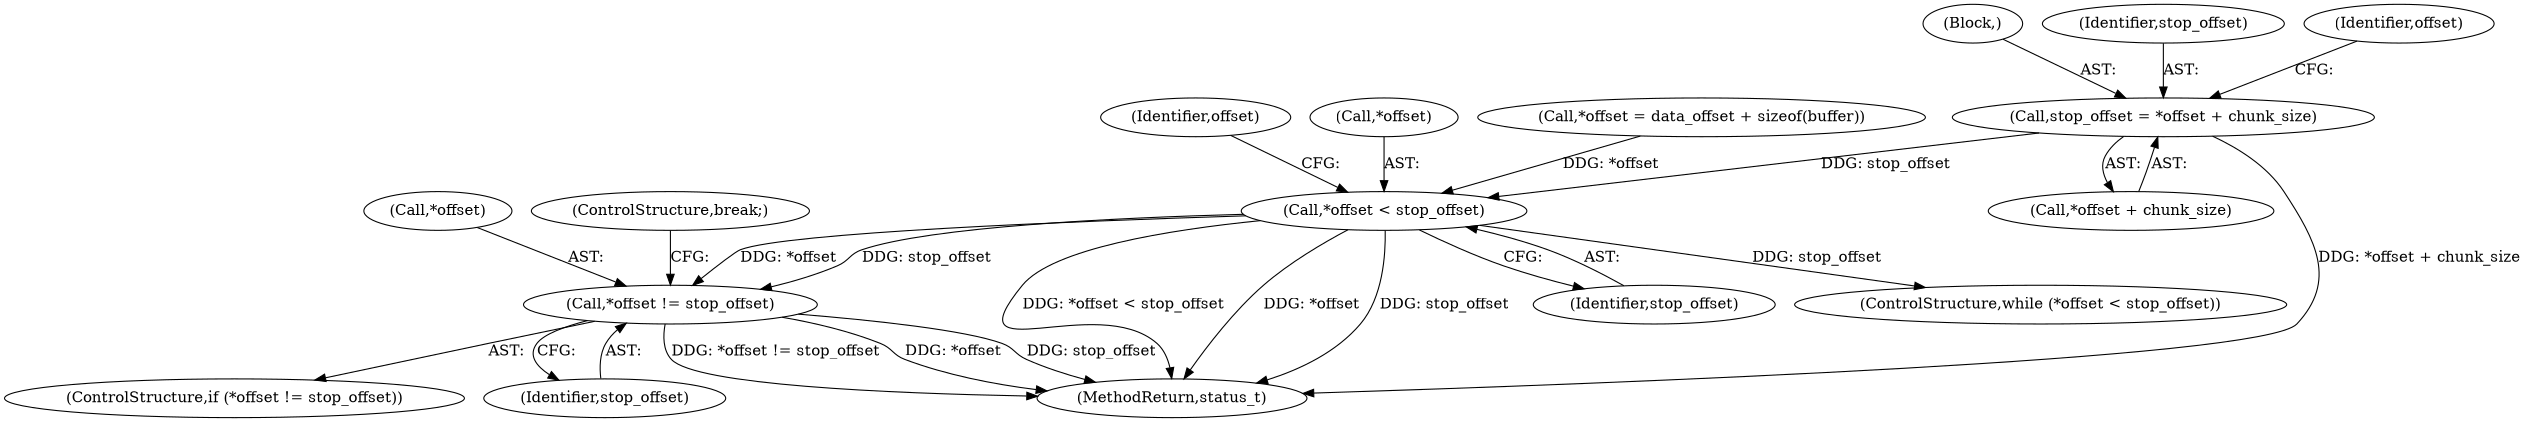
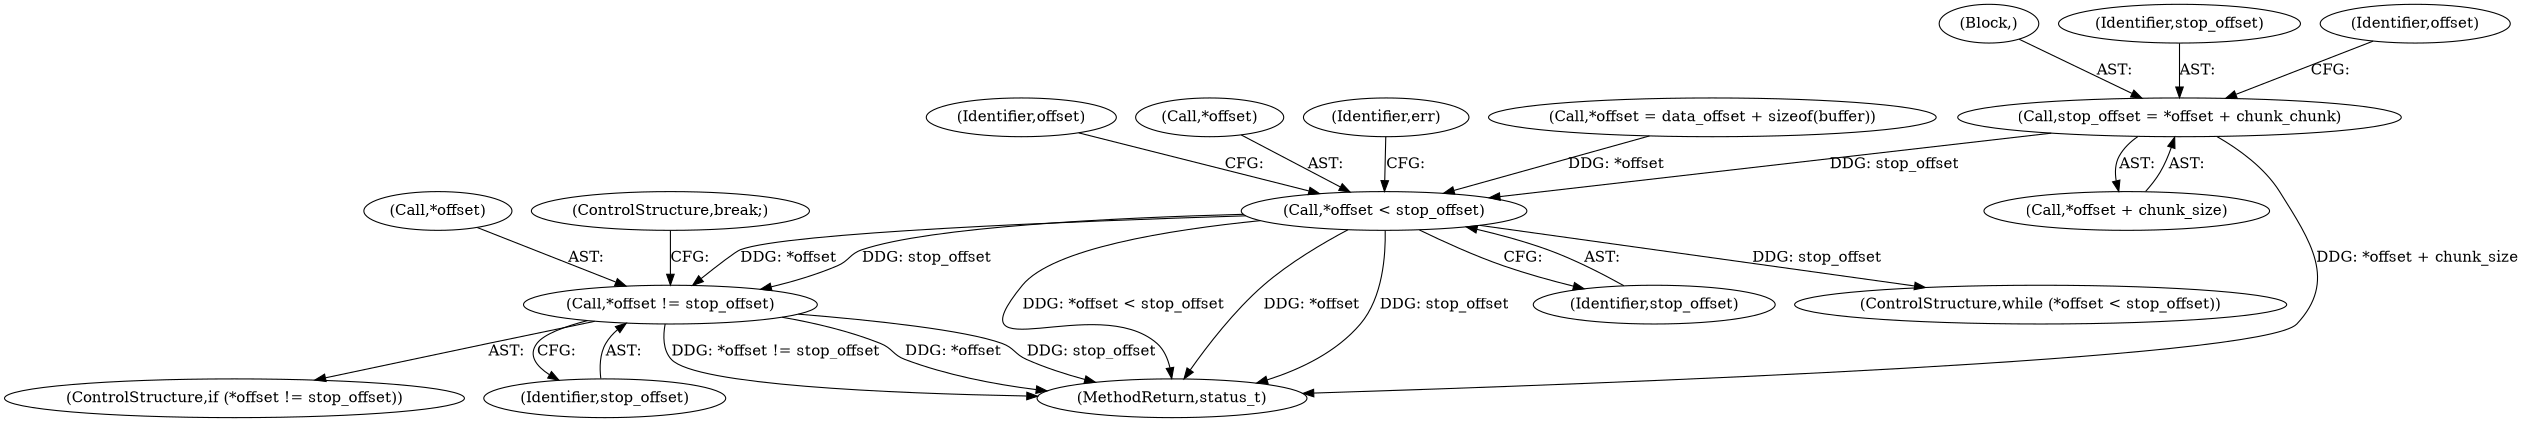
node "(Identifier,err)": added
node "(Call,stop_offset = *offset + chunk_size)": label "(Call,stop_offset = *offset + chunk_size)" -> "(Call,stop_offset = *offset + chunk_chunk)"
